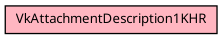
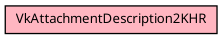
node "VkAttachmentDescription1KHR": label "VkAttachmentDescription1KHR" -> "VkAttachmentDescription2KHR"
